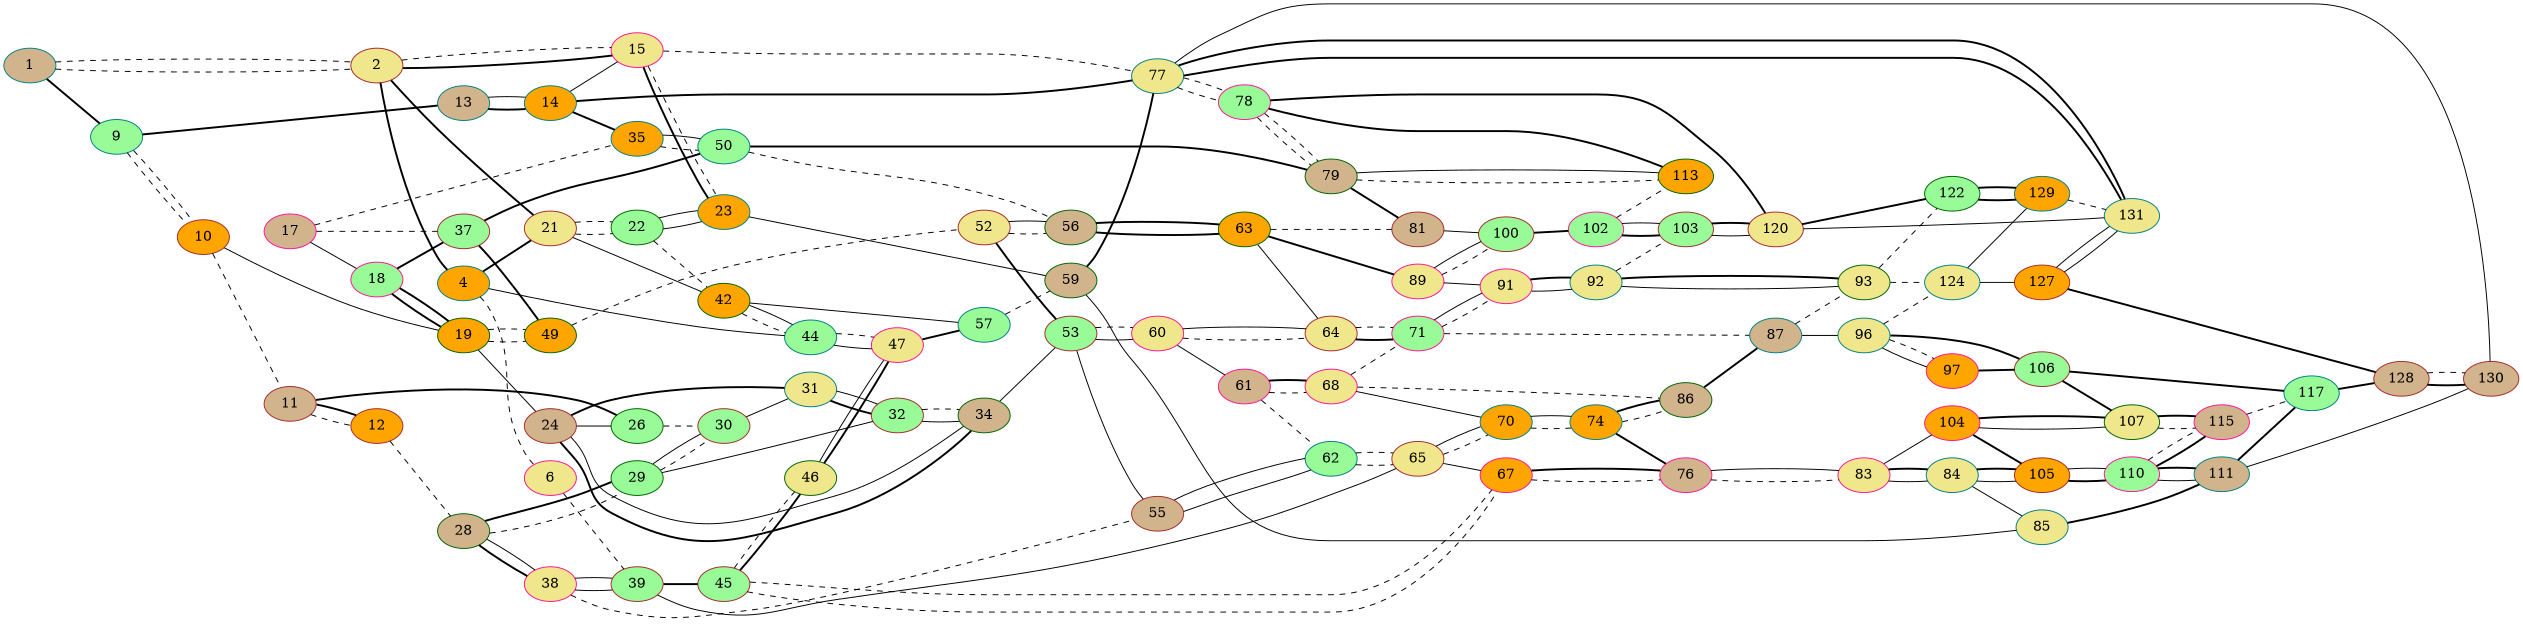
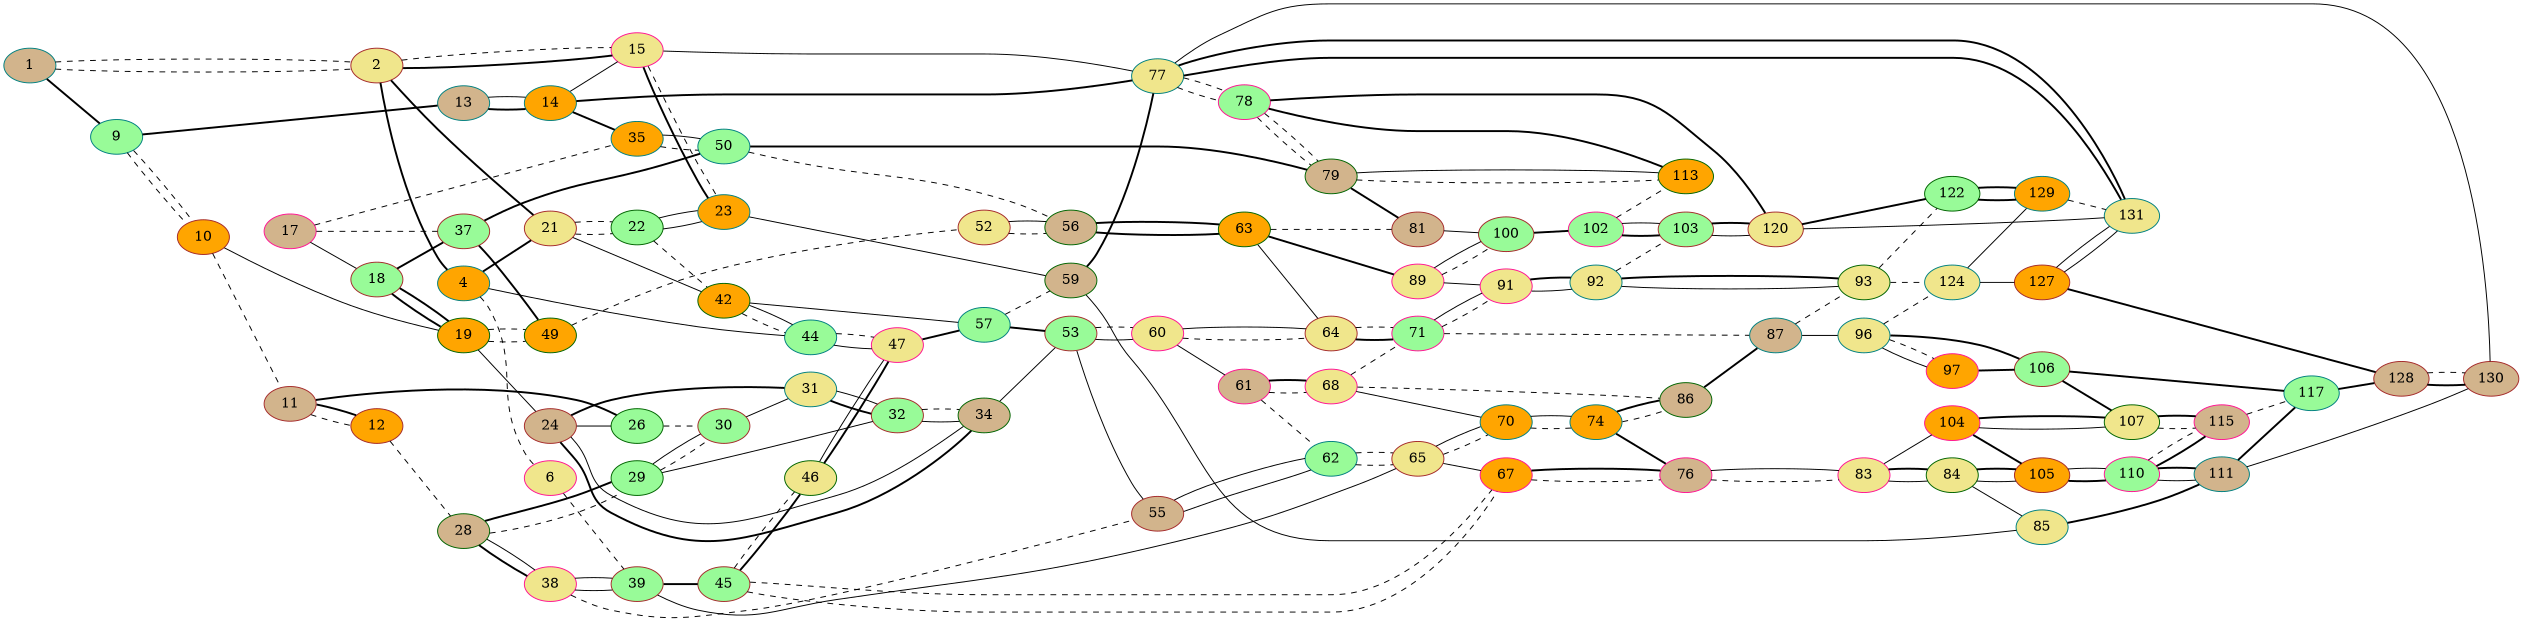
edge "15" -- "77": style dashed -> solid
node "18": color deeppink -> brown
edge "52" -- "53": now "57" -- "53"
node "84": color teal -> darkgreen
